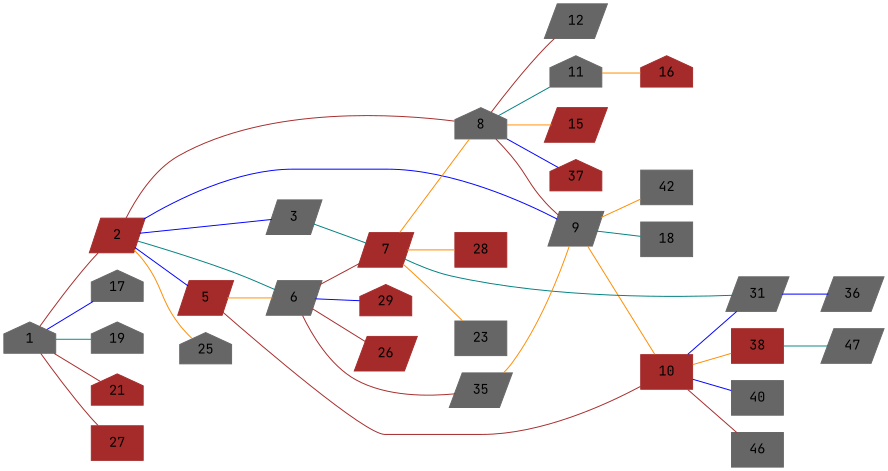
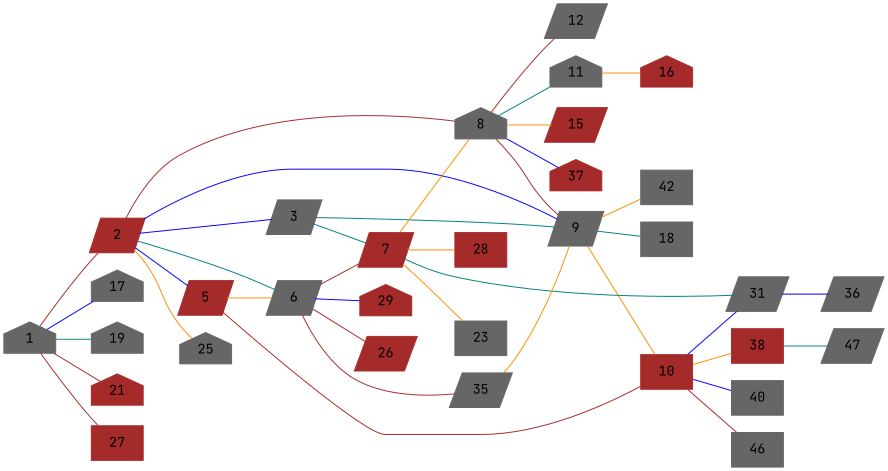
edge "3" -- "9": added
